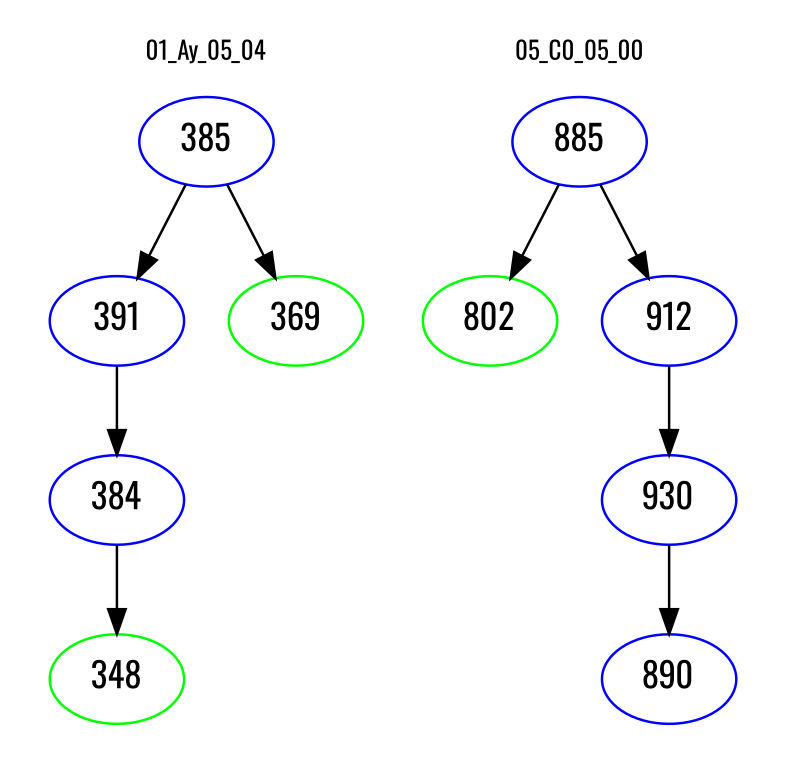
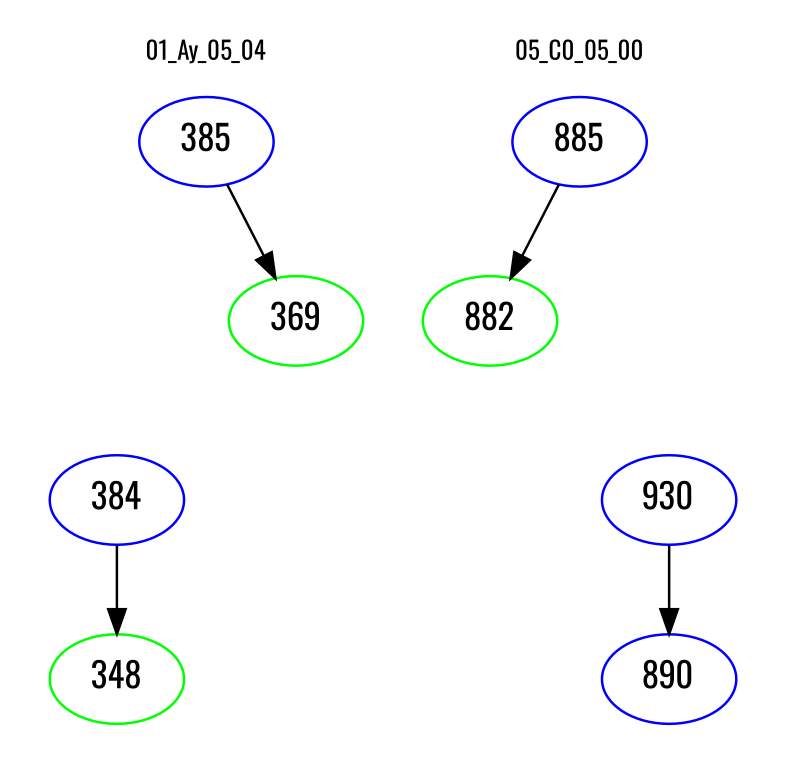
node "391": removed
node "802": label "802" -> "882"
node "912": removed
